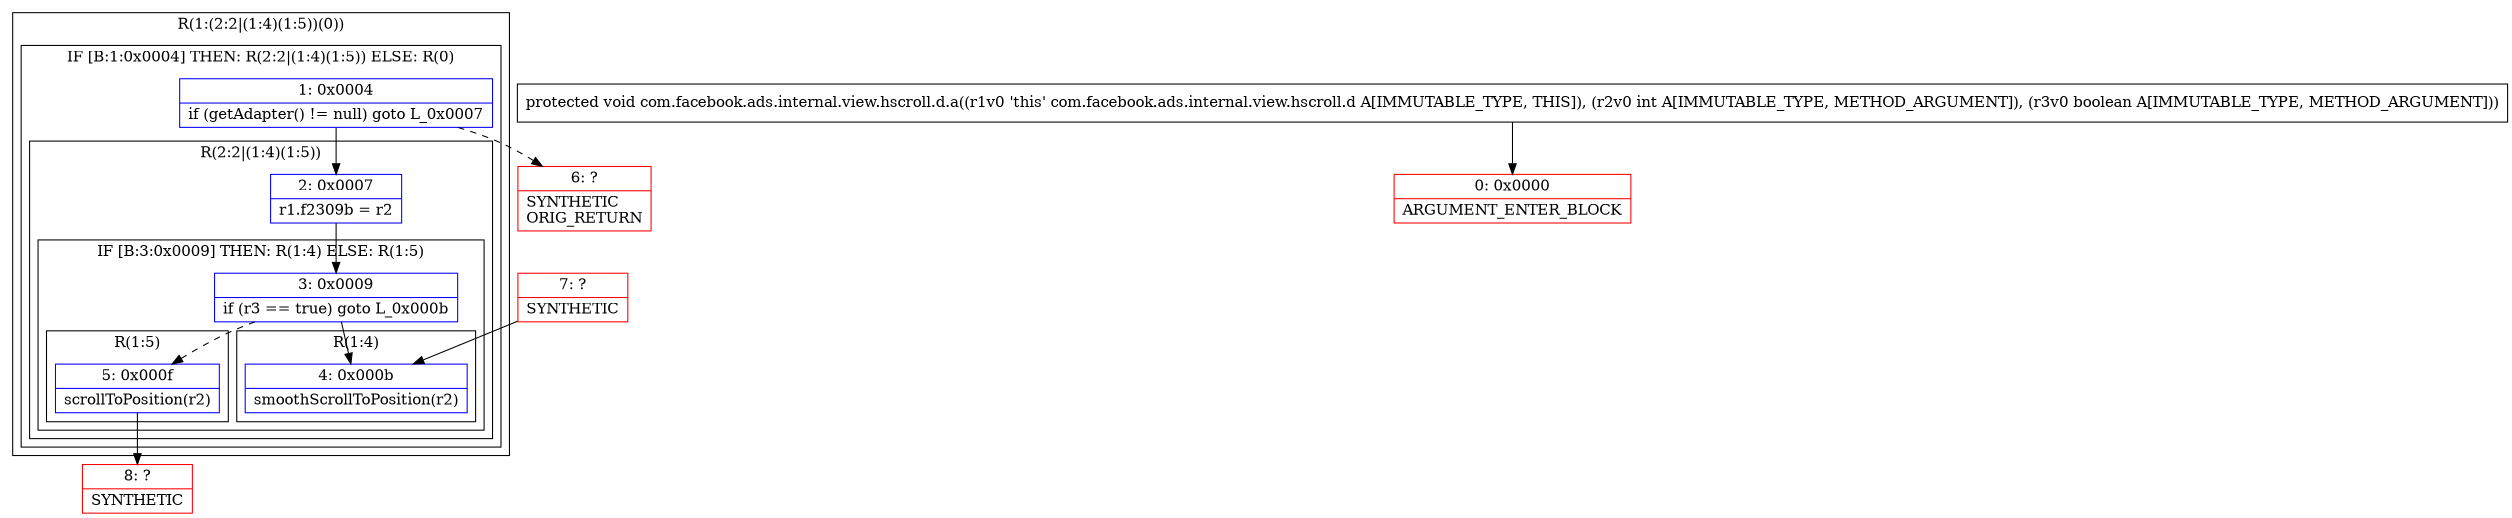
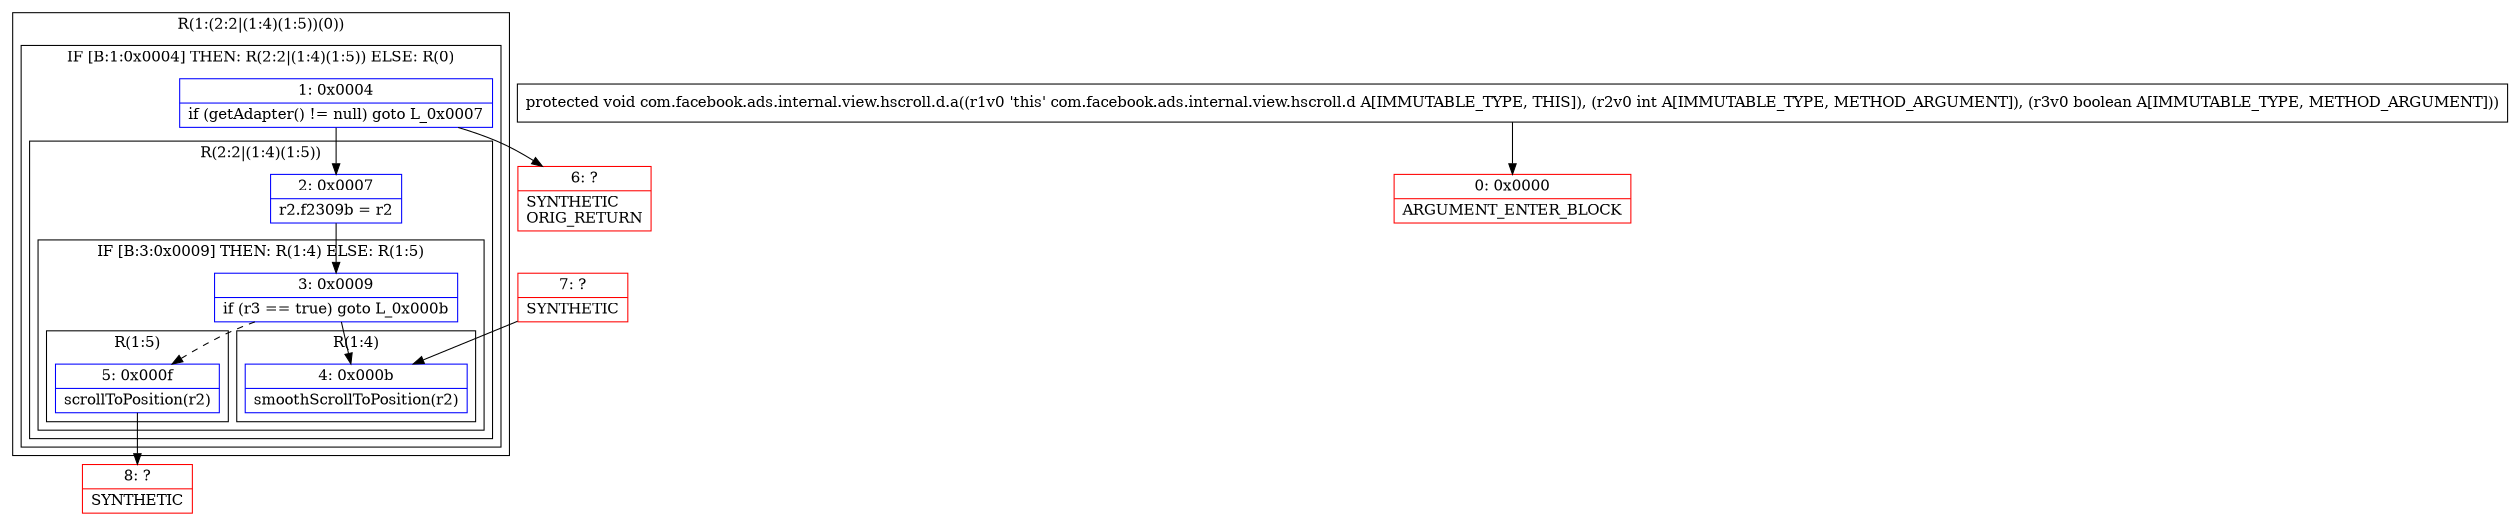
edge "1: 0x0004" -> "6: ?": style dashed -> solid
node "2: 0x0007": text "r1.f2309b = r2" -> "r2.f2309b = r2"
